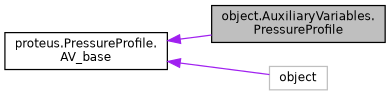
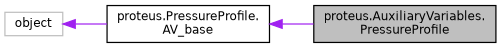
node "object.AuxiliaryVariables. PressureProfile": label "object.AuxiliaryVariables. PressureProfile" -> "proteus.AuxiliaryVariables. PressureProfile"
edge "object" -> "proteus.PressureProfile. AV_base": reversed
